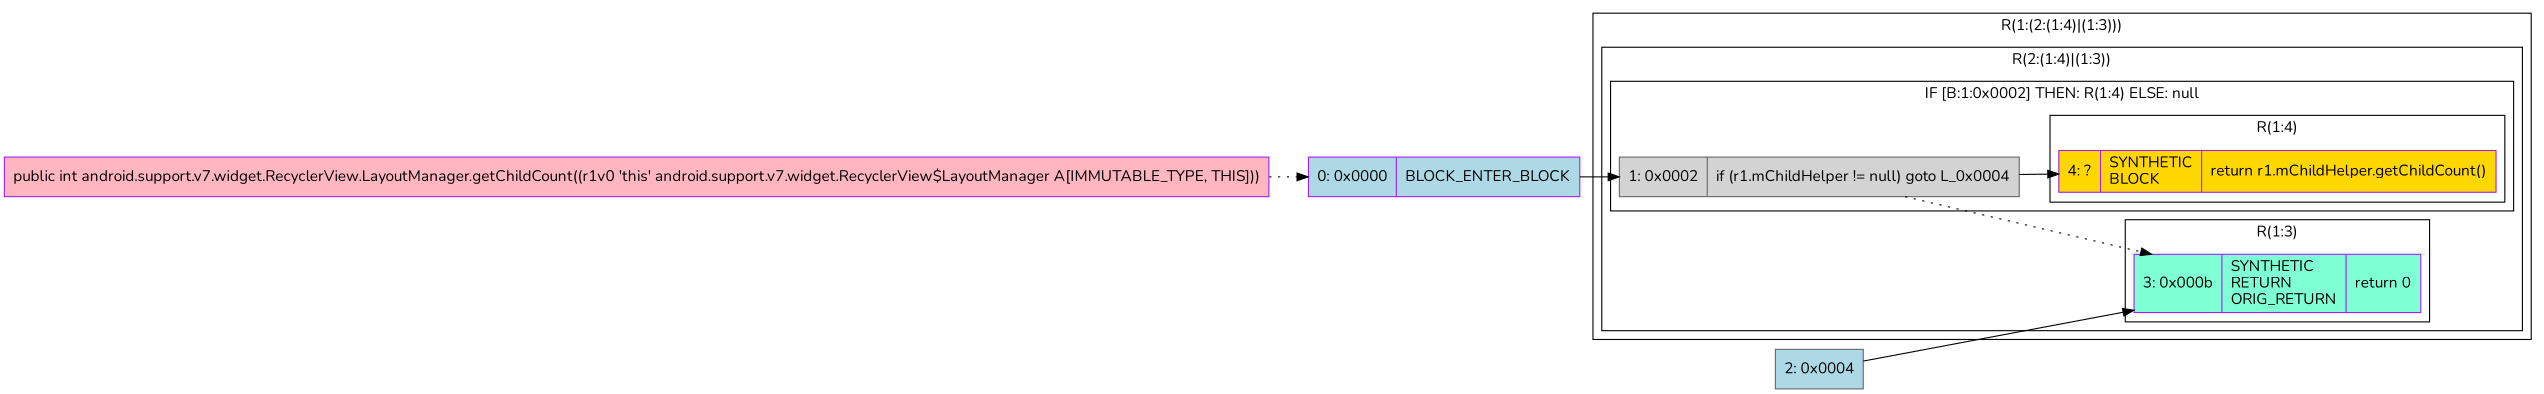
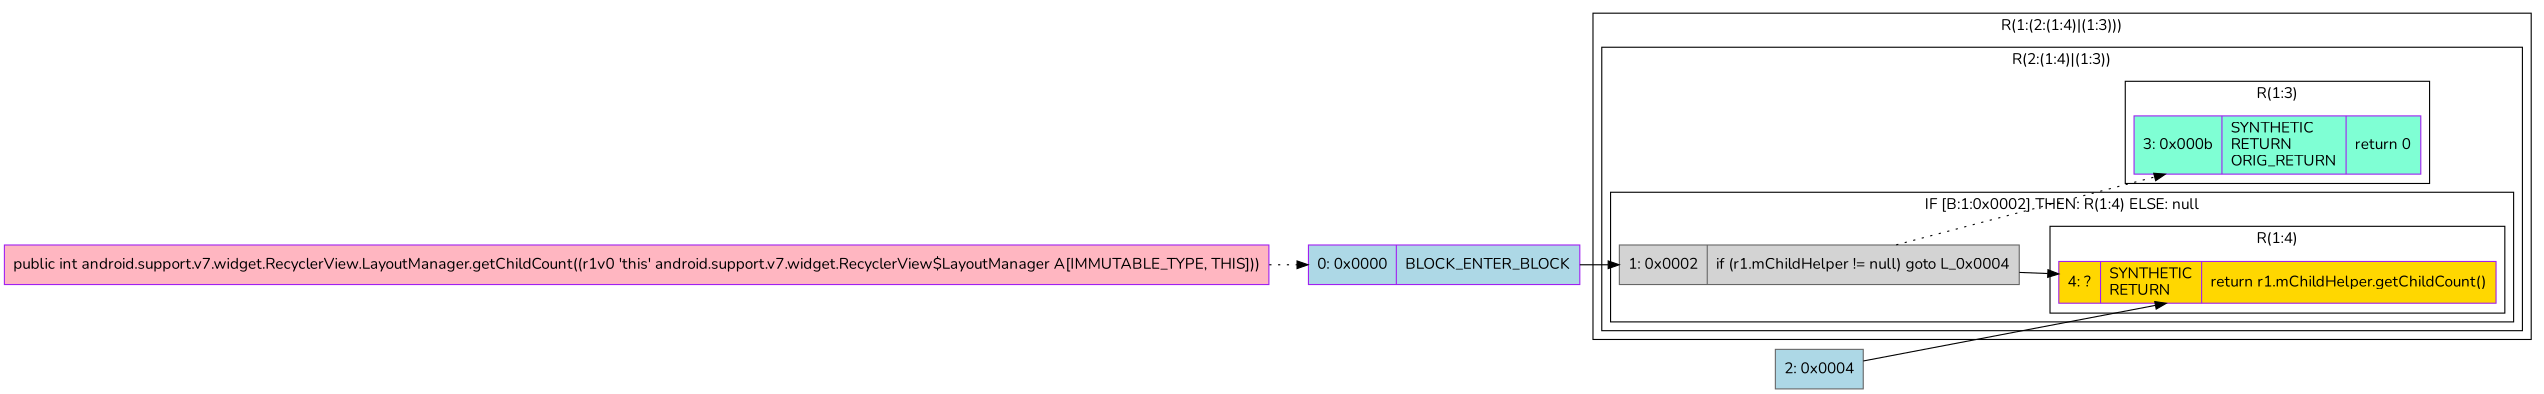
node "4: ?": text "BLOCK" -> "RETURN"
edge "2: 0x0004" -> "3: 0x000b": now "2: 0x0004" -> "4: ?"
